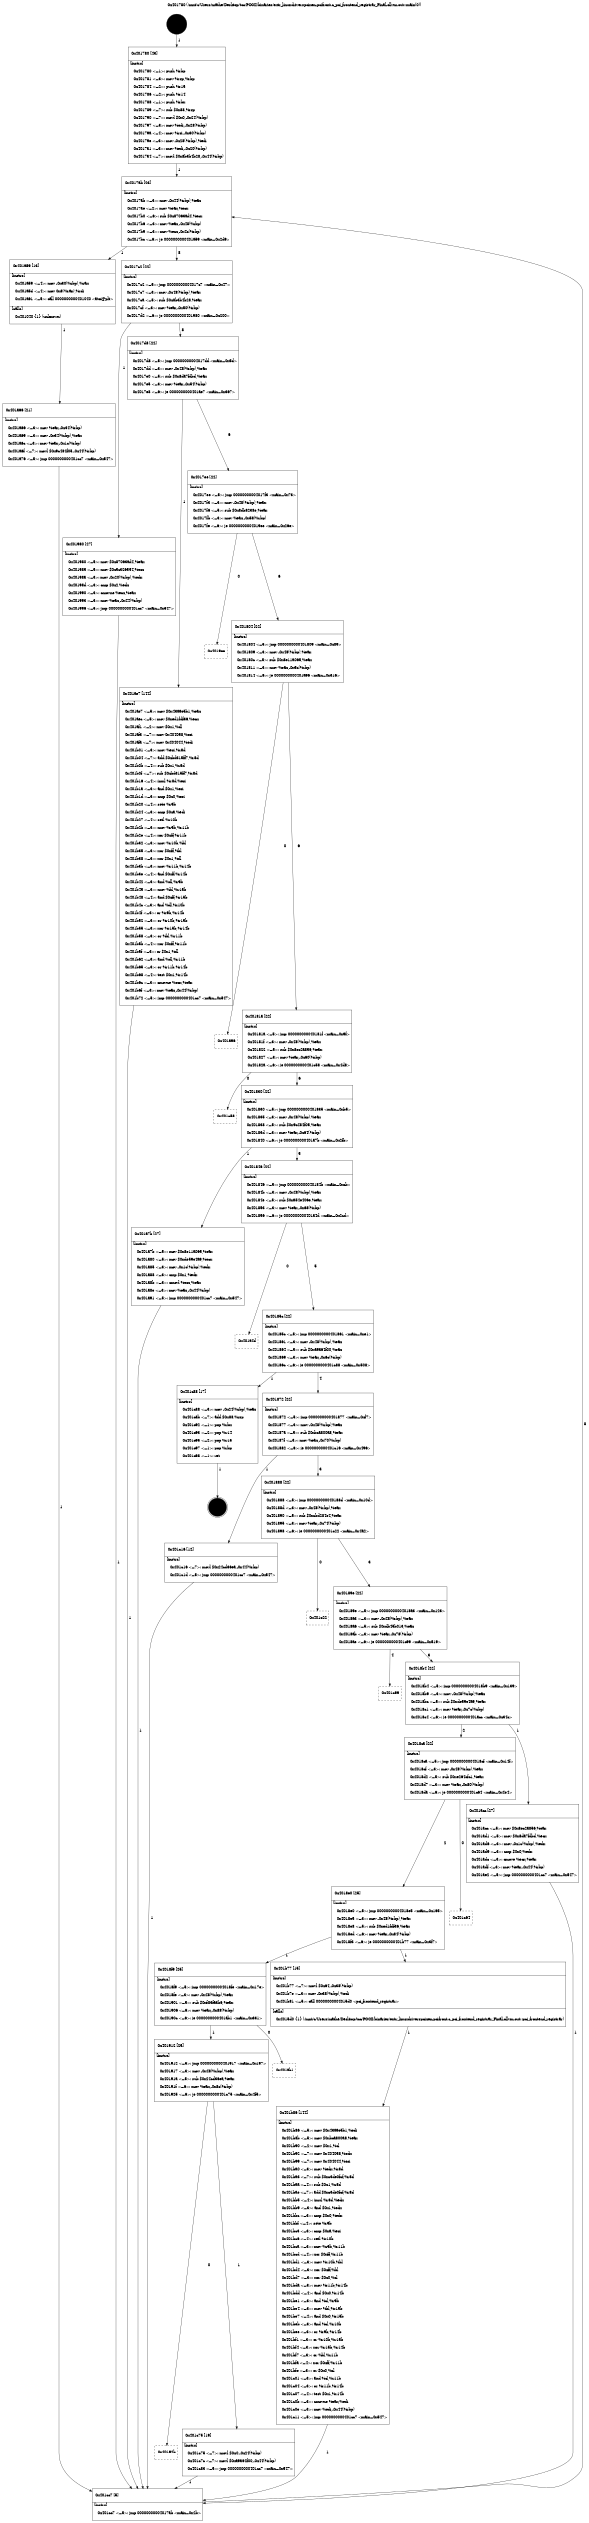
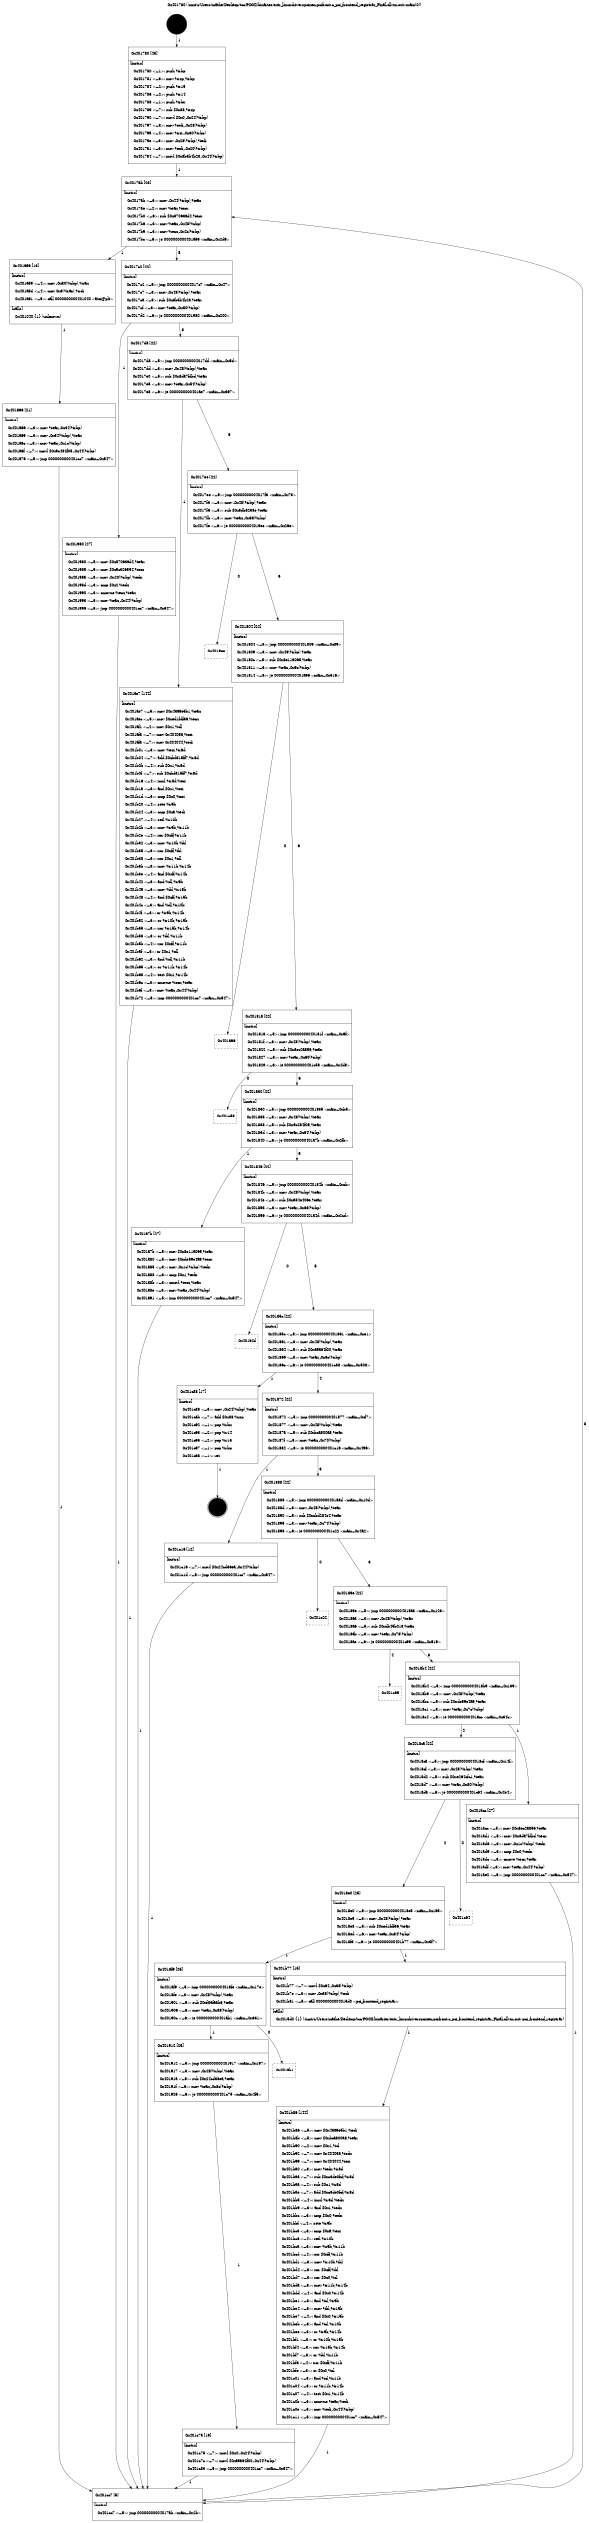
node "0x40192b": removed
